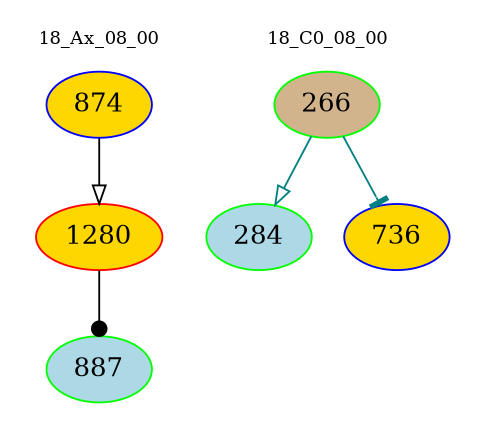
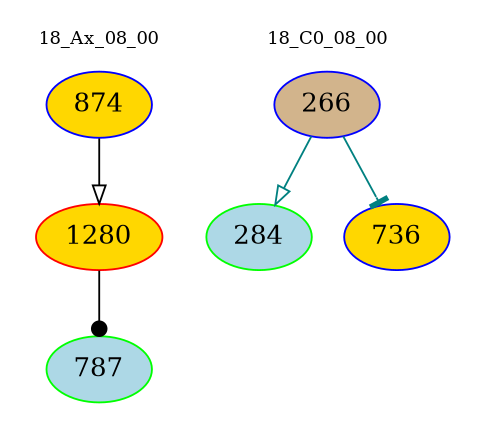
node "266": color green -> blue
node "887": label "887" -> "787"
